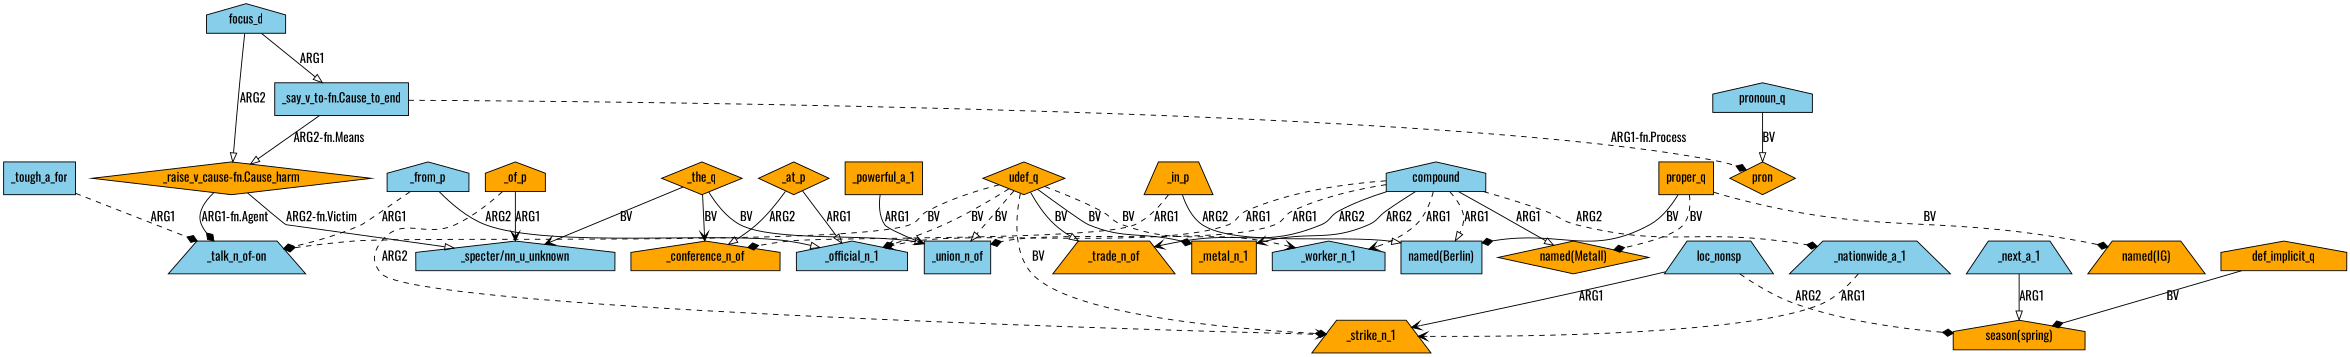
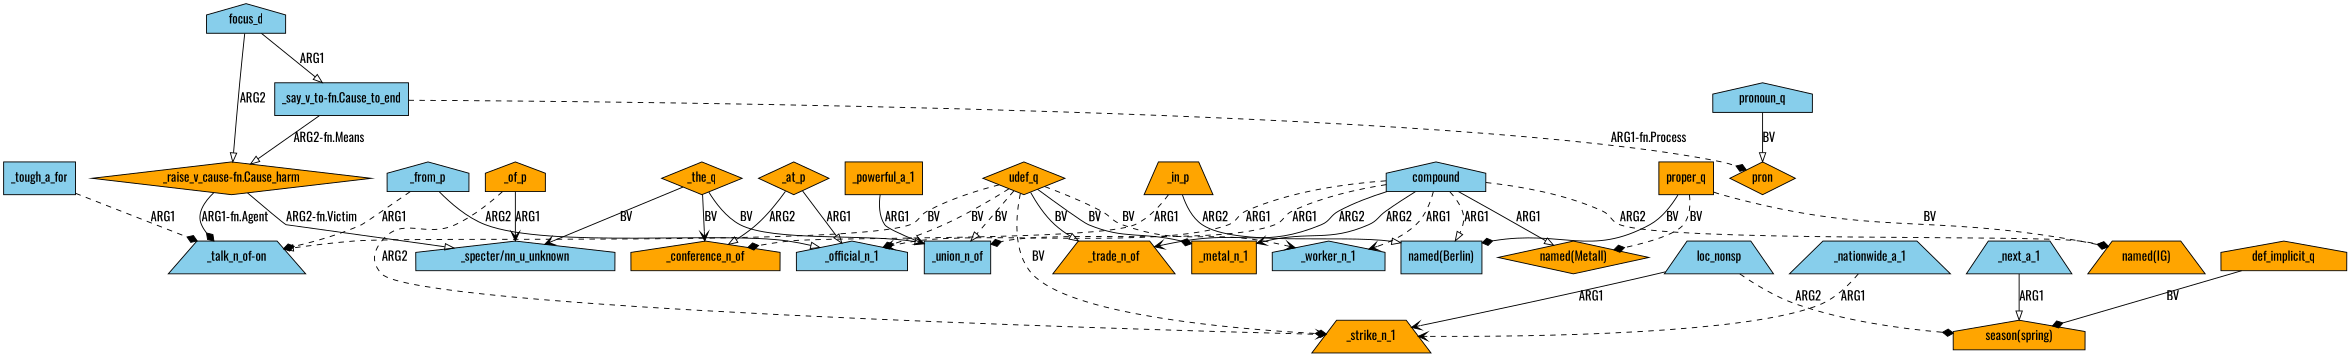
edge "compound" -> "_nationwide_a_1": now "compound" -> "named(IG)"
edge "udef_q" -> "_talk_n_of-on": arrowhead diamond -> onormal
